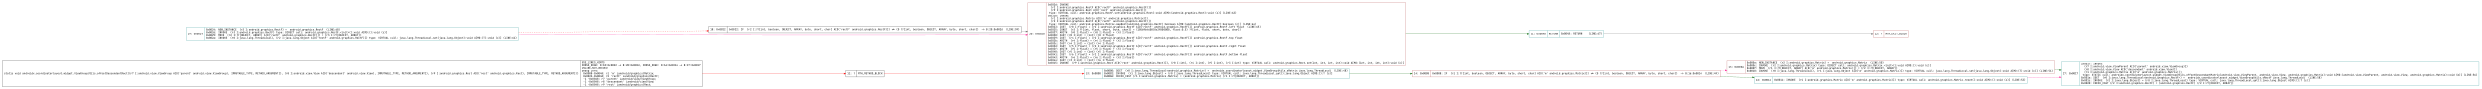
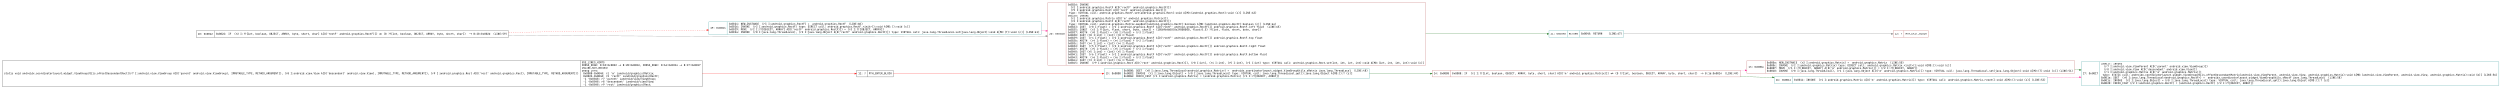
edge "19: 0x0024" -> "18: 0x0022": reversed
node "11: ?": text "MTH_METHOD_BLOCK" -> "MTH_ENTER_BLOCK"
